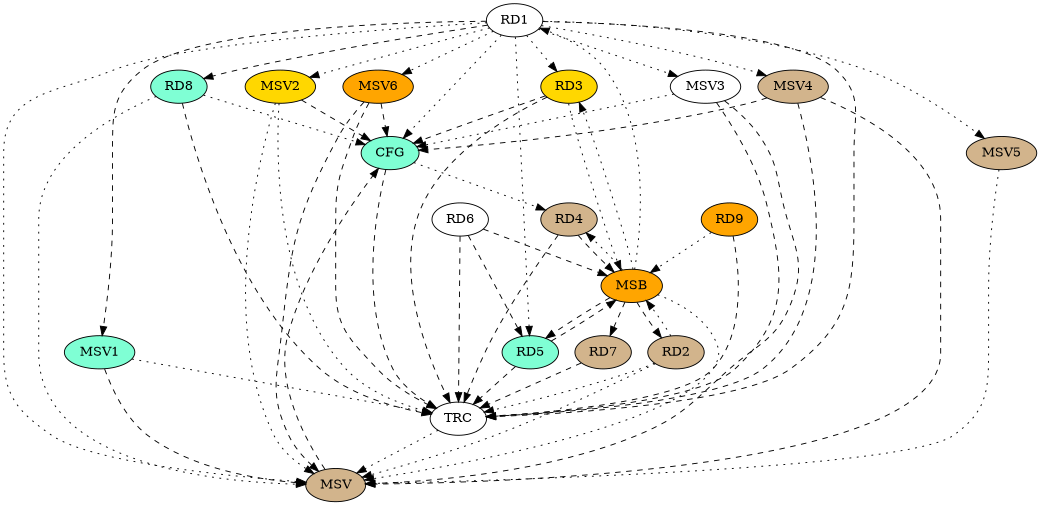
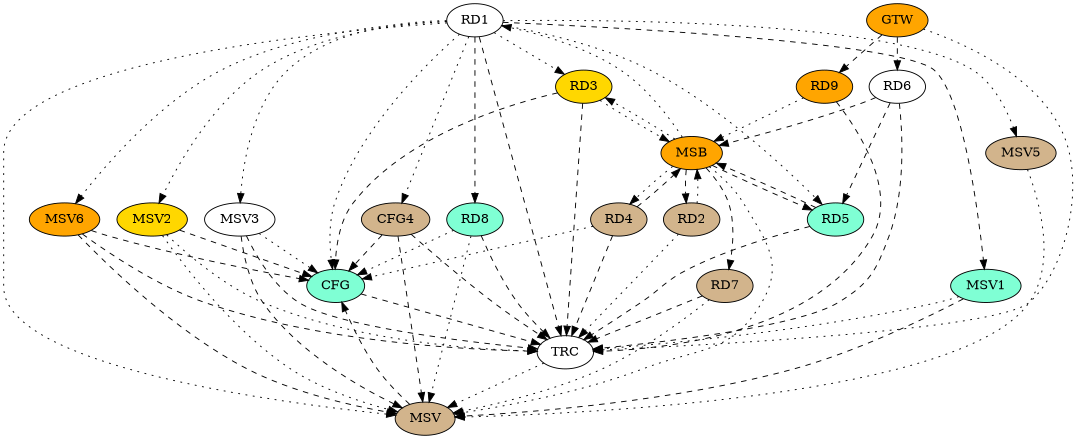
node "GTW": added
node "MSV4": label "MSV4" -> "CFG4"
edge "CFG" -> "RD4": reversed
edge "RD2" -> "MSV": now "RD7" -> "MSV"
